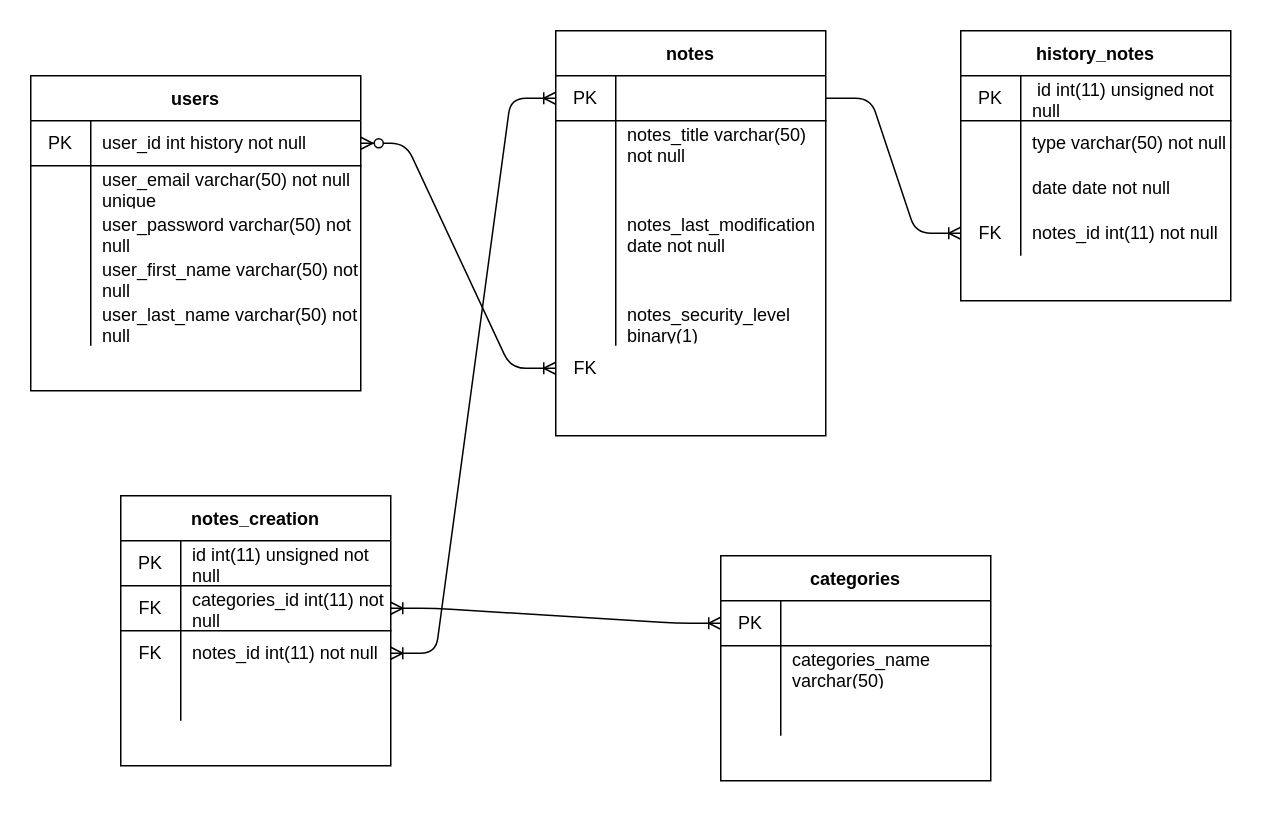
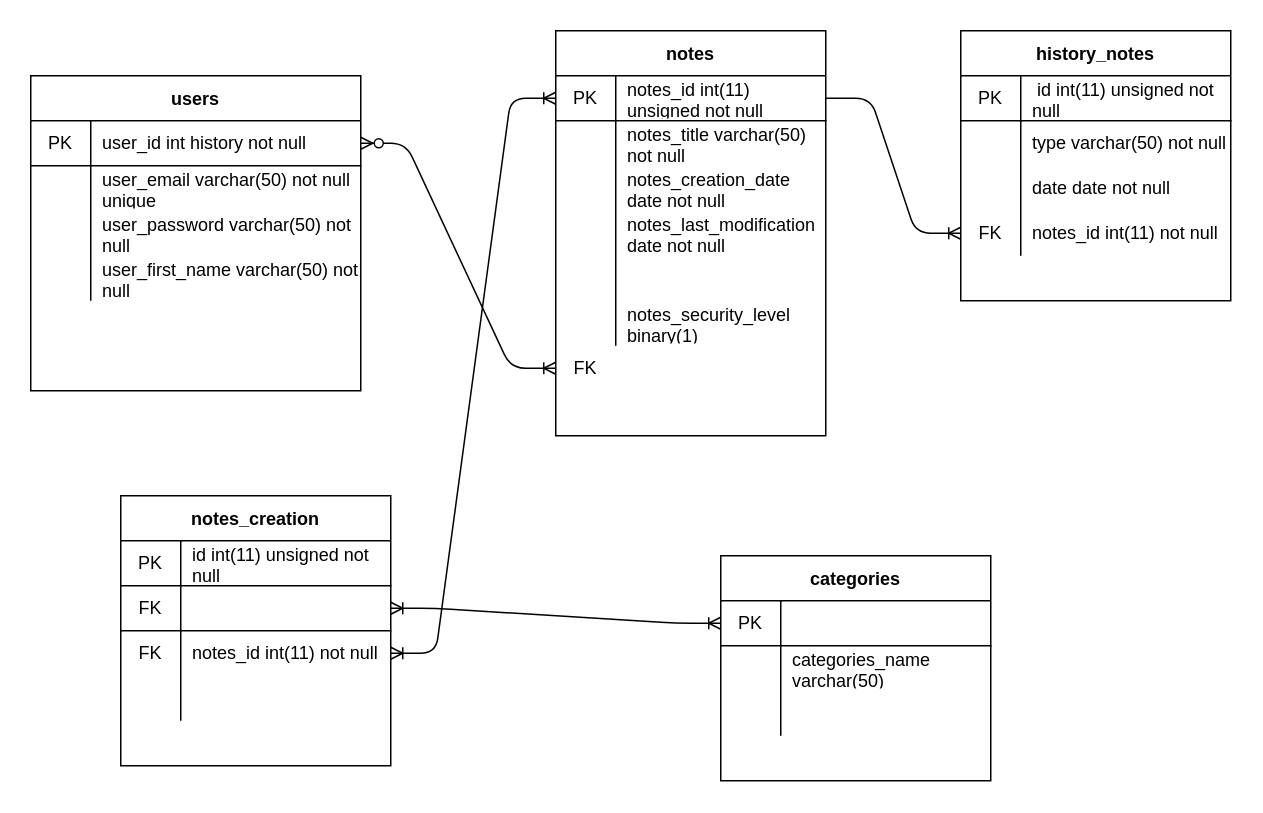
node "notes_id int(11) unsigned not null": added
node "notes_creation_date date not null": added
node "user_last_name varchar(50) not null": removed
node "categories_id int(11) not null": removed
